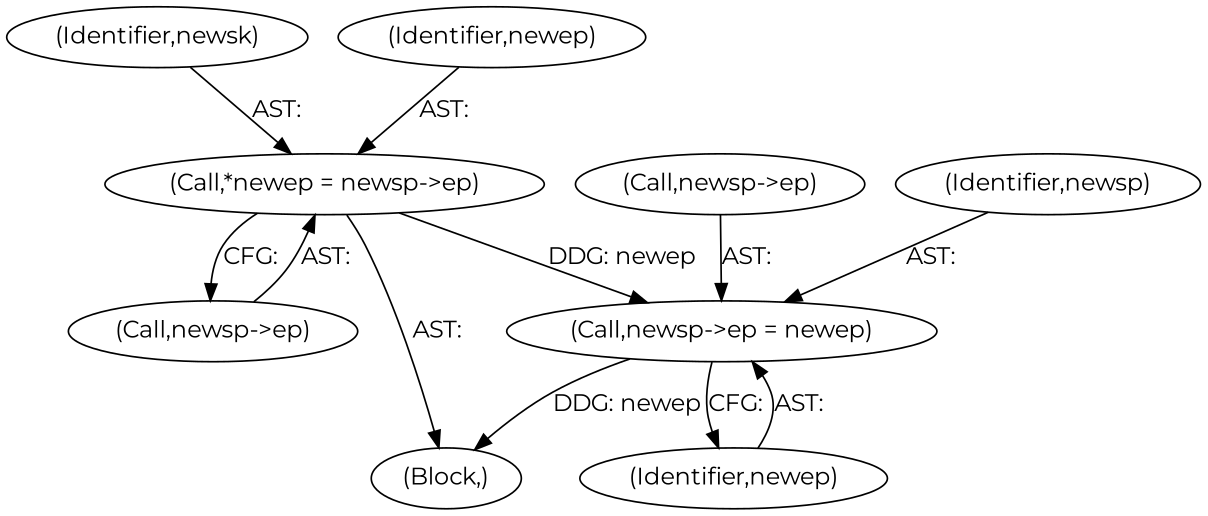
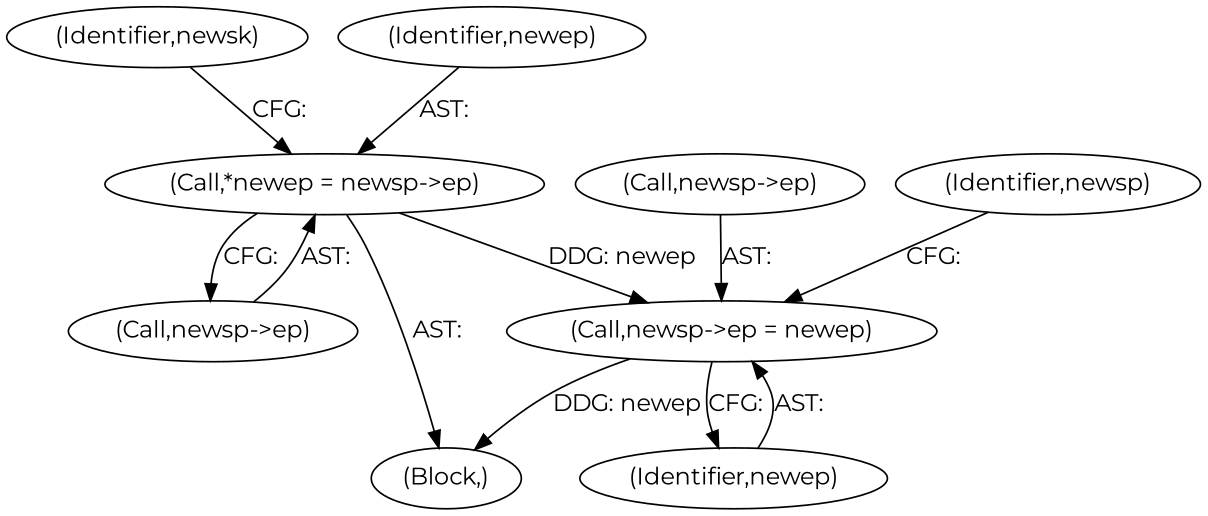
edge "(Identifier,newsk)" -> "(Call,*newep = newsp->ep)": label "AST: " -> "CFG: "
edge "(Identifier,newsp)" -> "(Call,newsp->ep = newep)": label "AST: " -> "CFG: "
